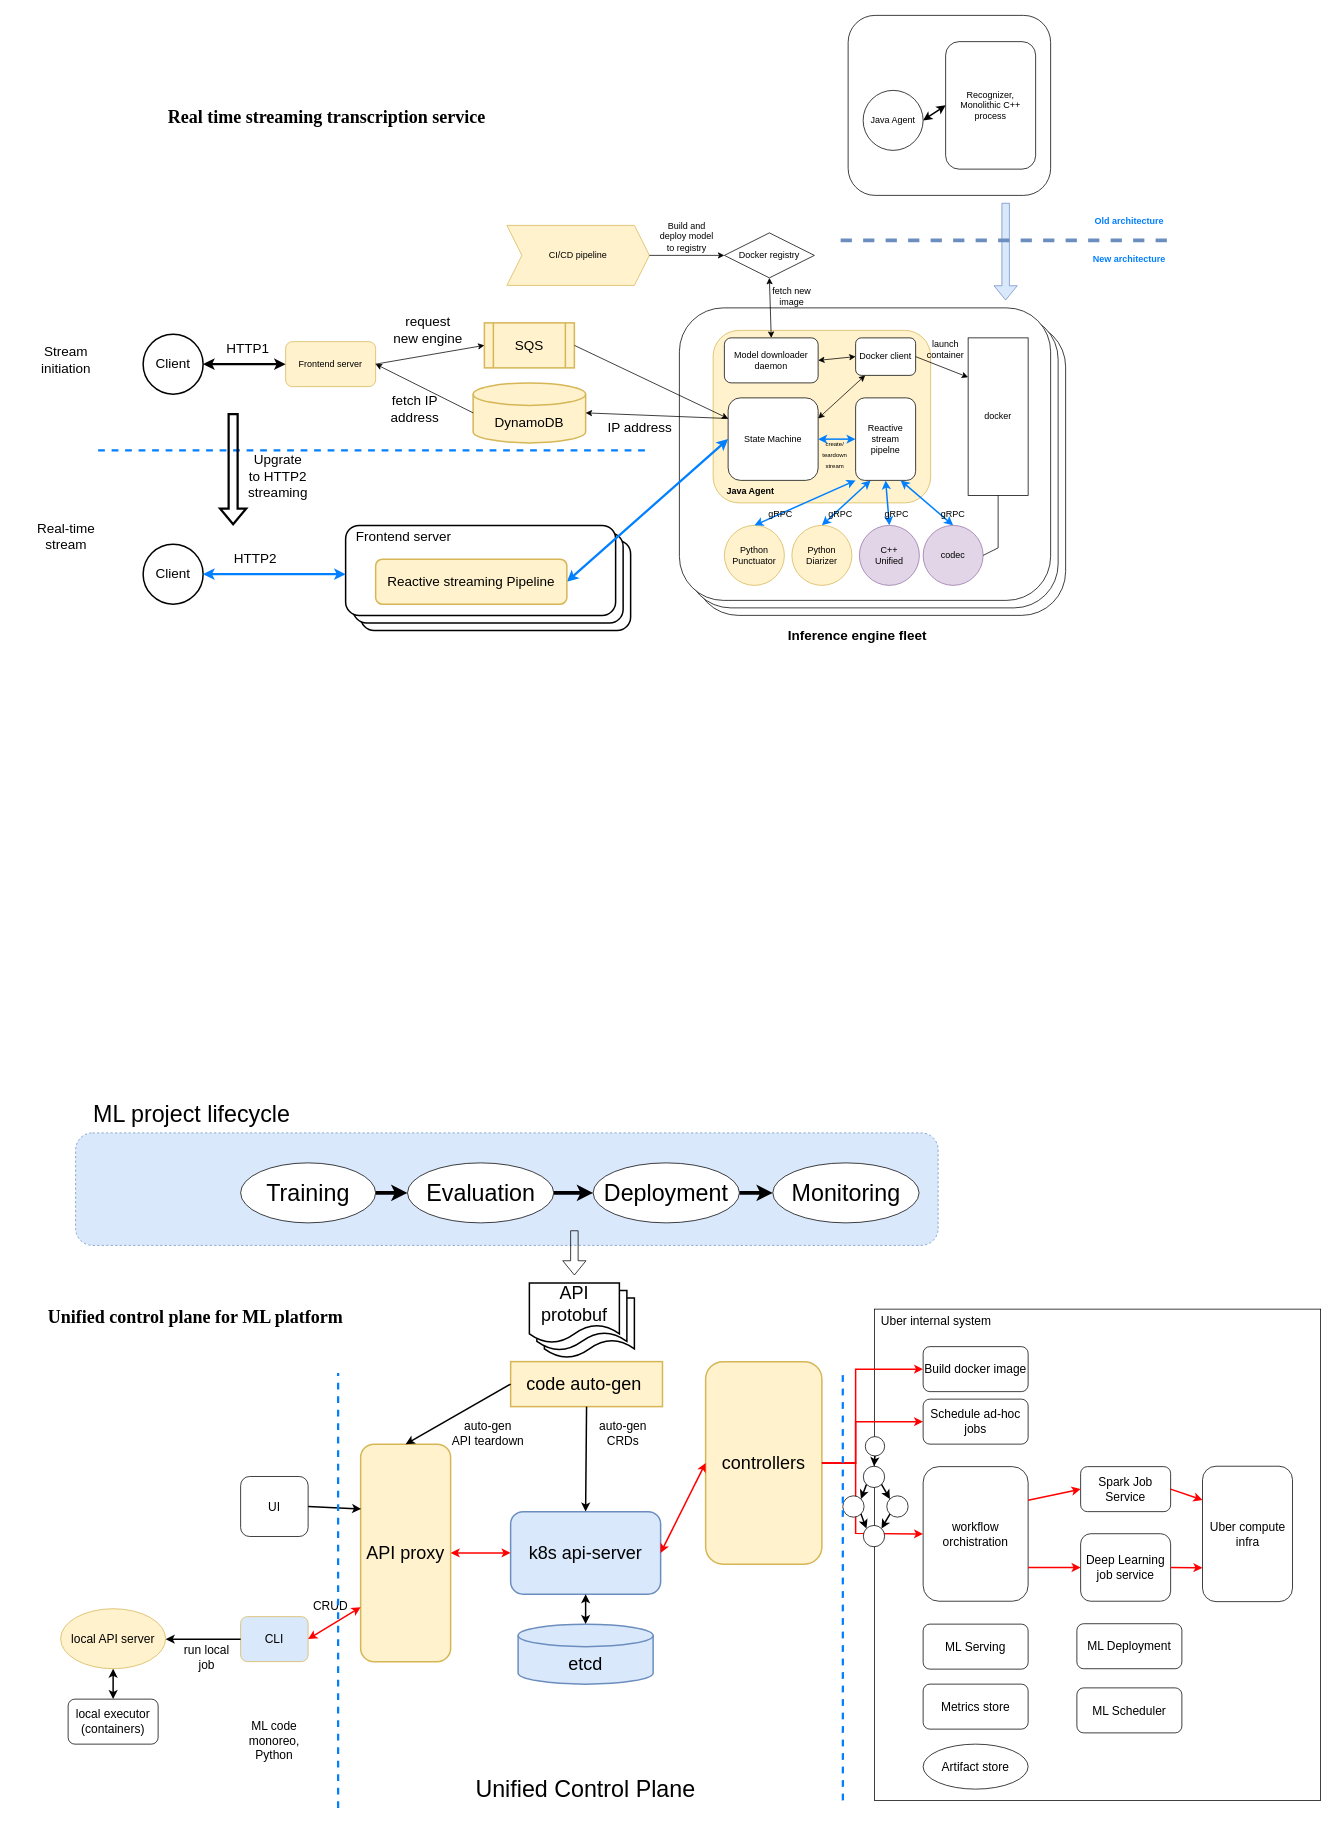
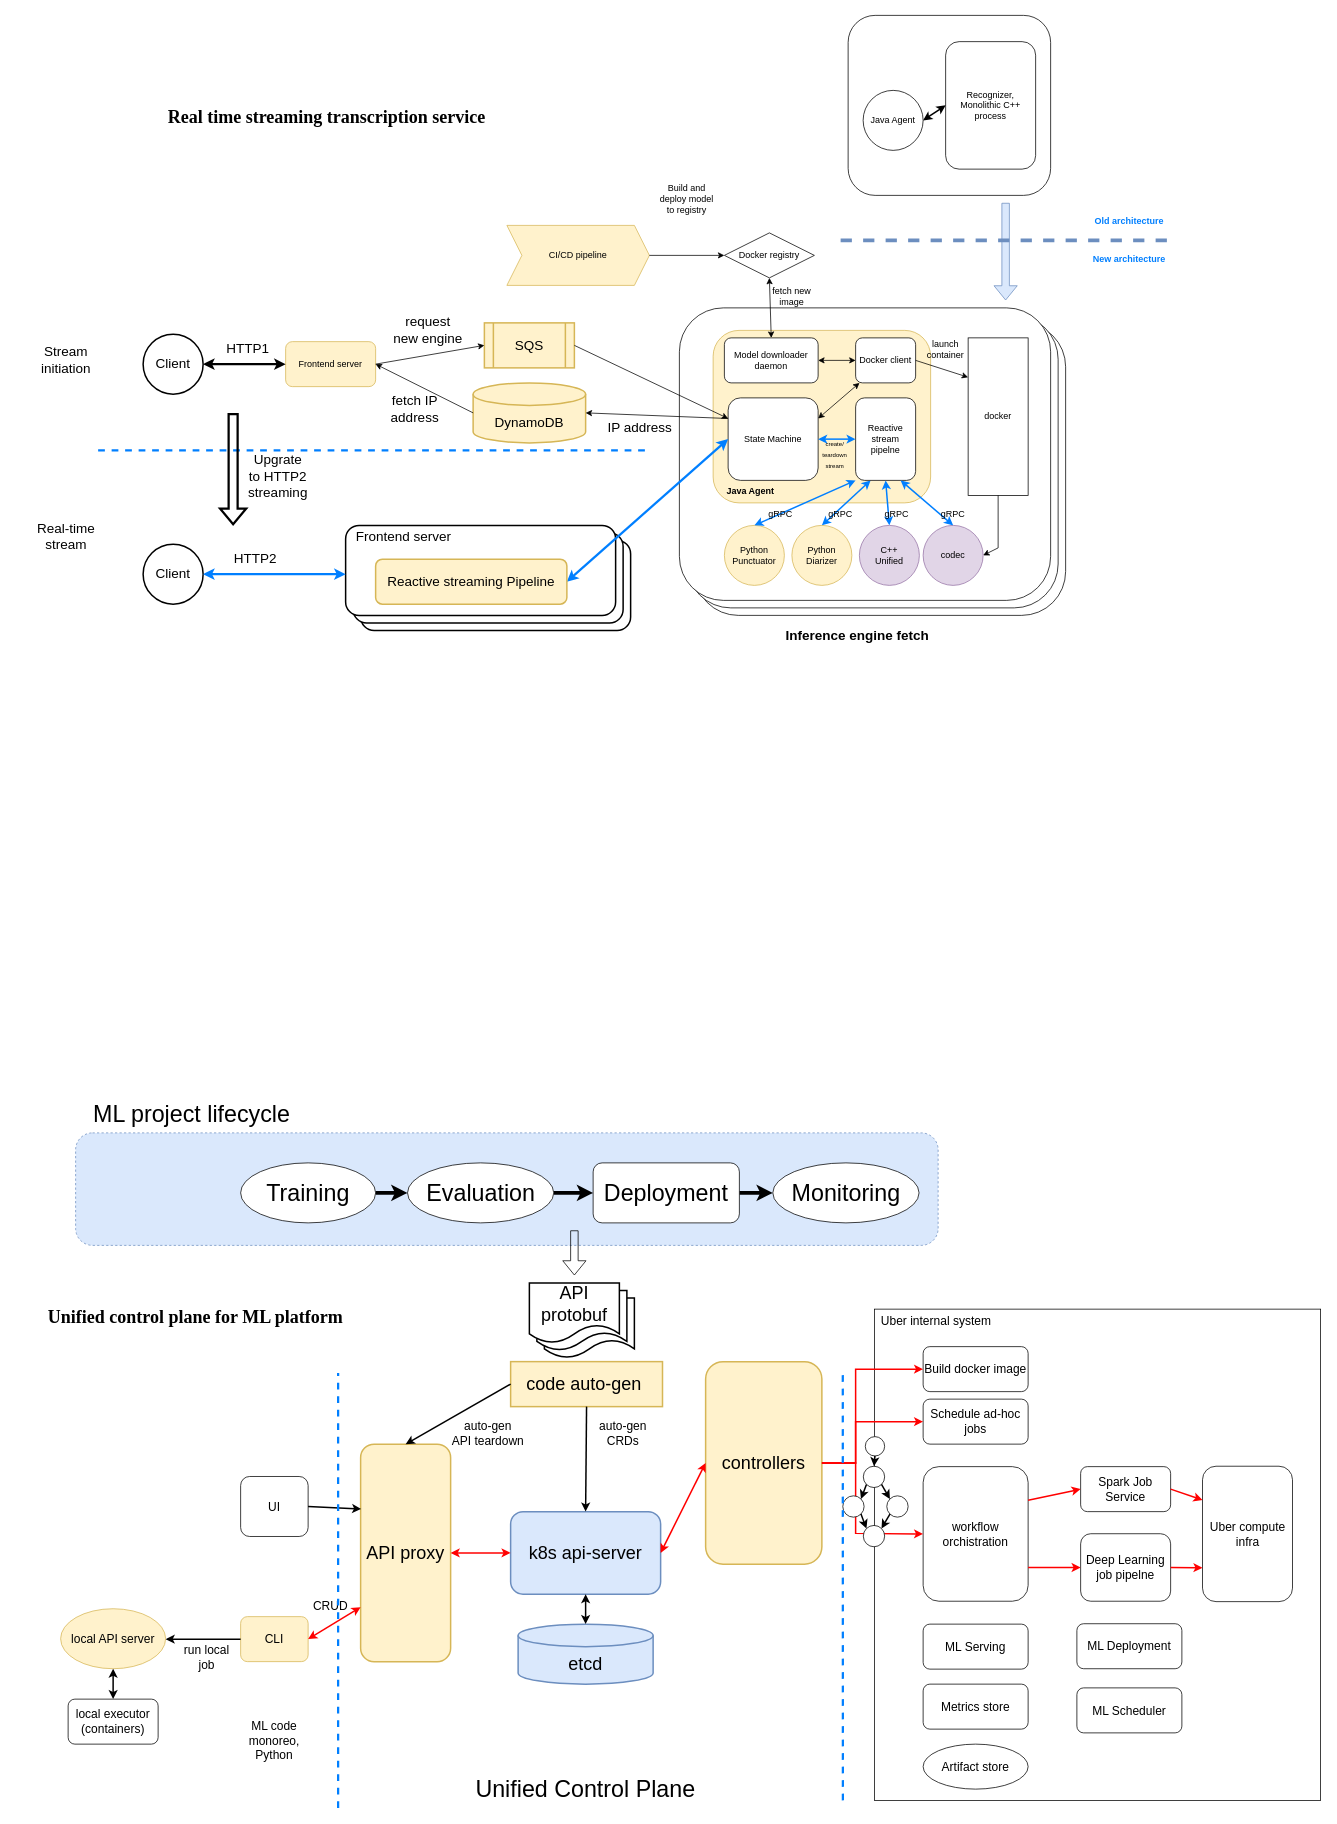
node "Build and deploy model to registry": moved (687, 237) -> (687, 199)
node "Docker client": size 60x38 -> 60x45
edge "docker" -- "codec": arrowhead none -> classic
node "Inference engine fleet": label "Inference engine fleet" -> "Inference engine fetch"
node "Deployment": shape ellipse -> rounded rectangle
node "Deep Learning job service": label "Deep Learning job service" -> "Deep Learning job pipelne"
node "CLI": fillcolor #dae8fc -> #fff2cc
